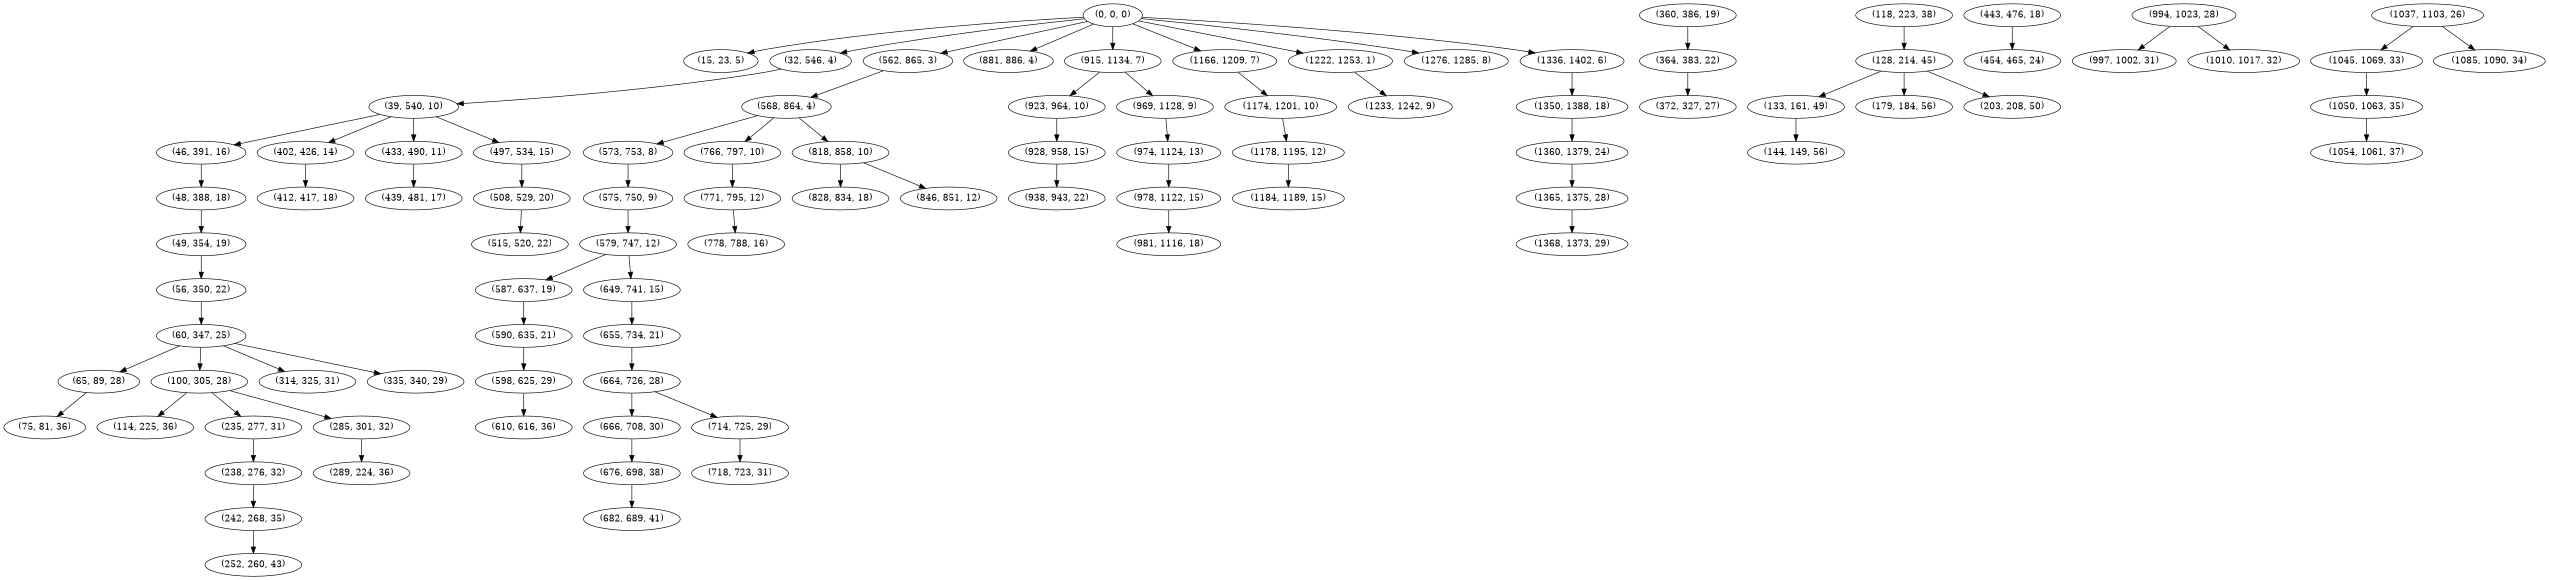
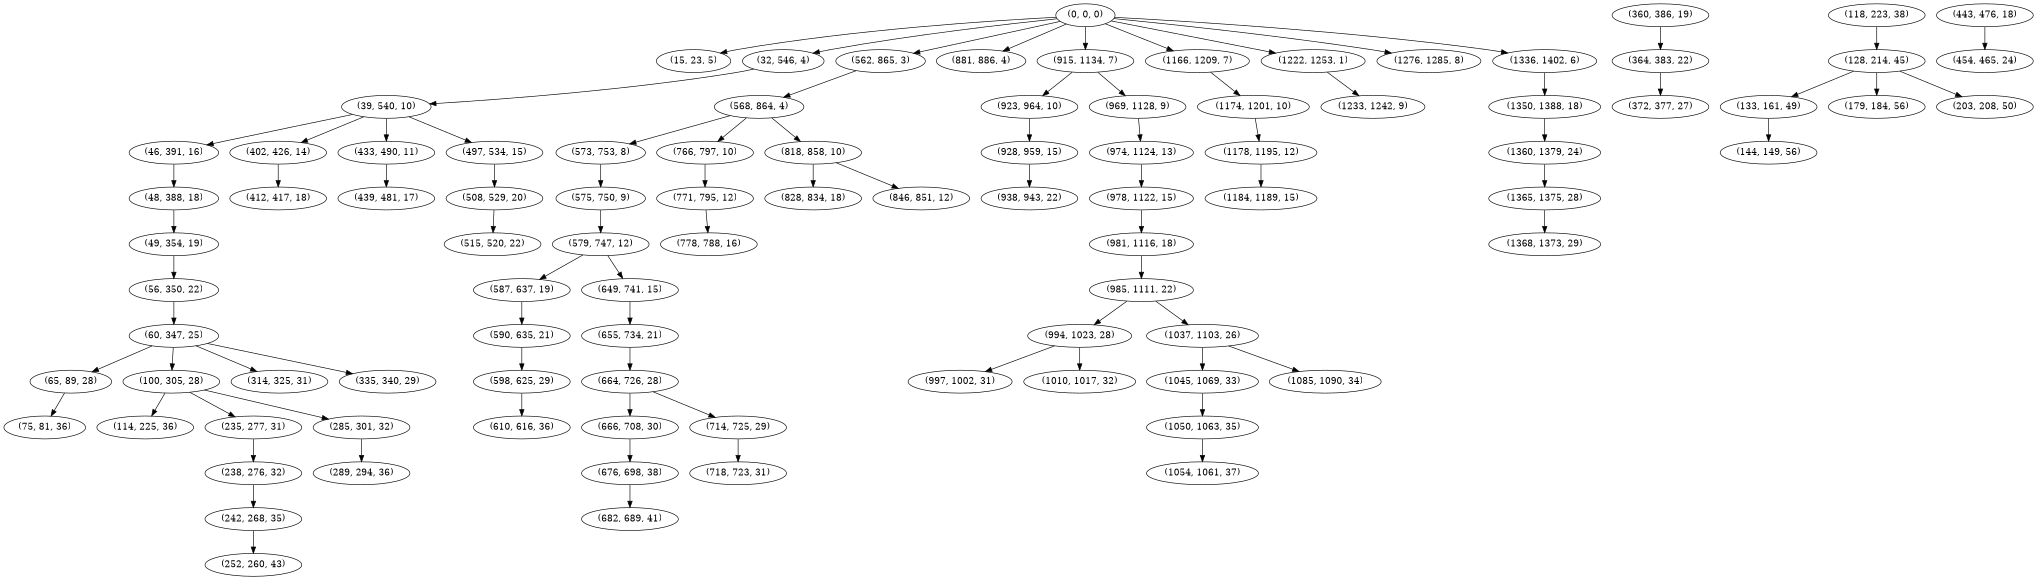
node "(372, 327, 27)": label "(372, 327, 27)" -> "(372, 377, 27)"
node "(928, 958, 15)": label "(928, 958, 15)" -> "(928, 959, 15)"
node "(985, 1111, 22)": added
node "(289, 224, 36)": label "(289, 224, 36)" -> "(289, 294, 36)"
